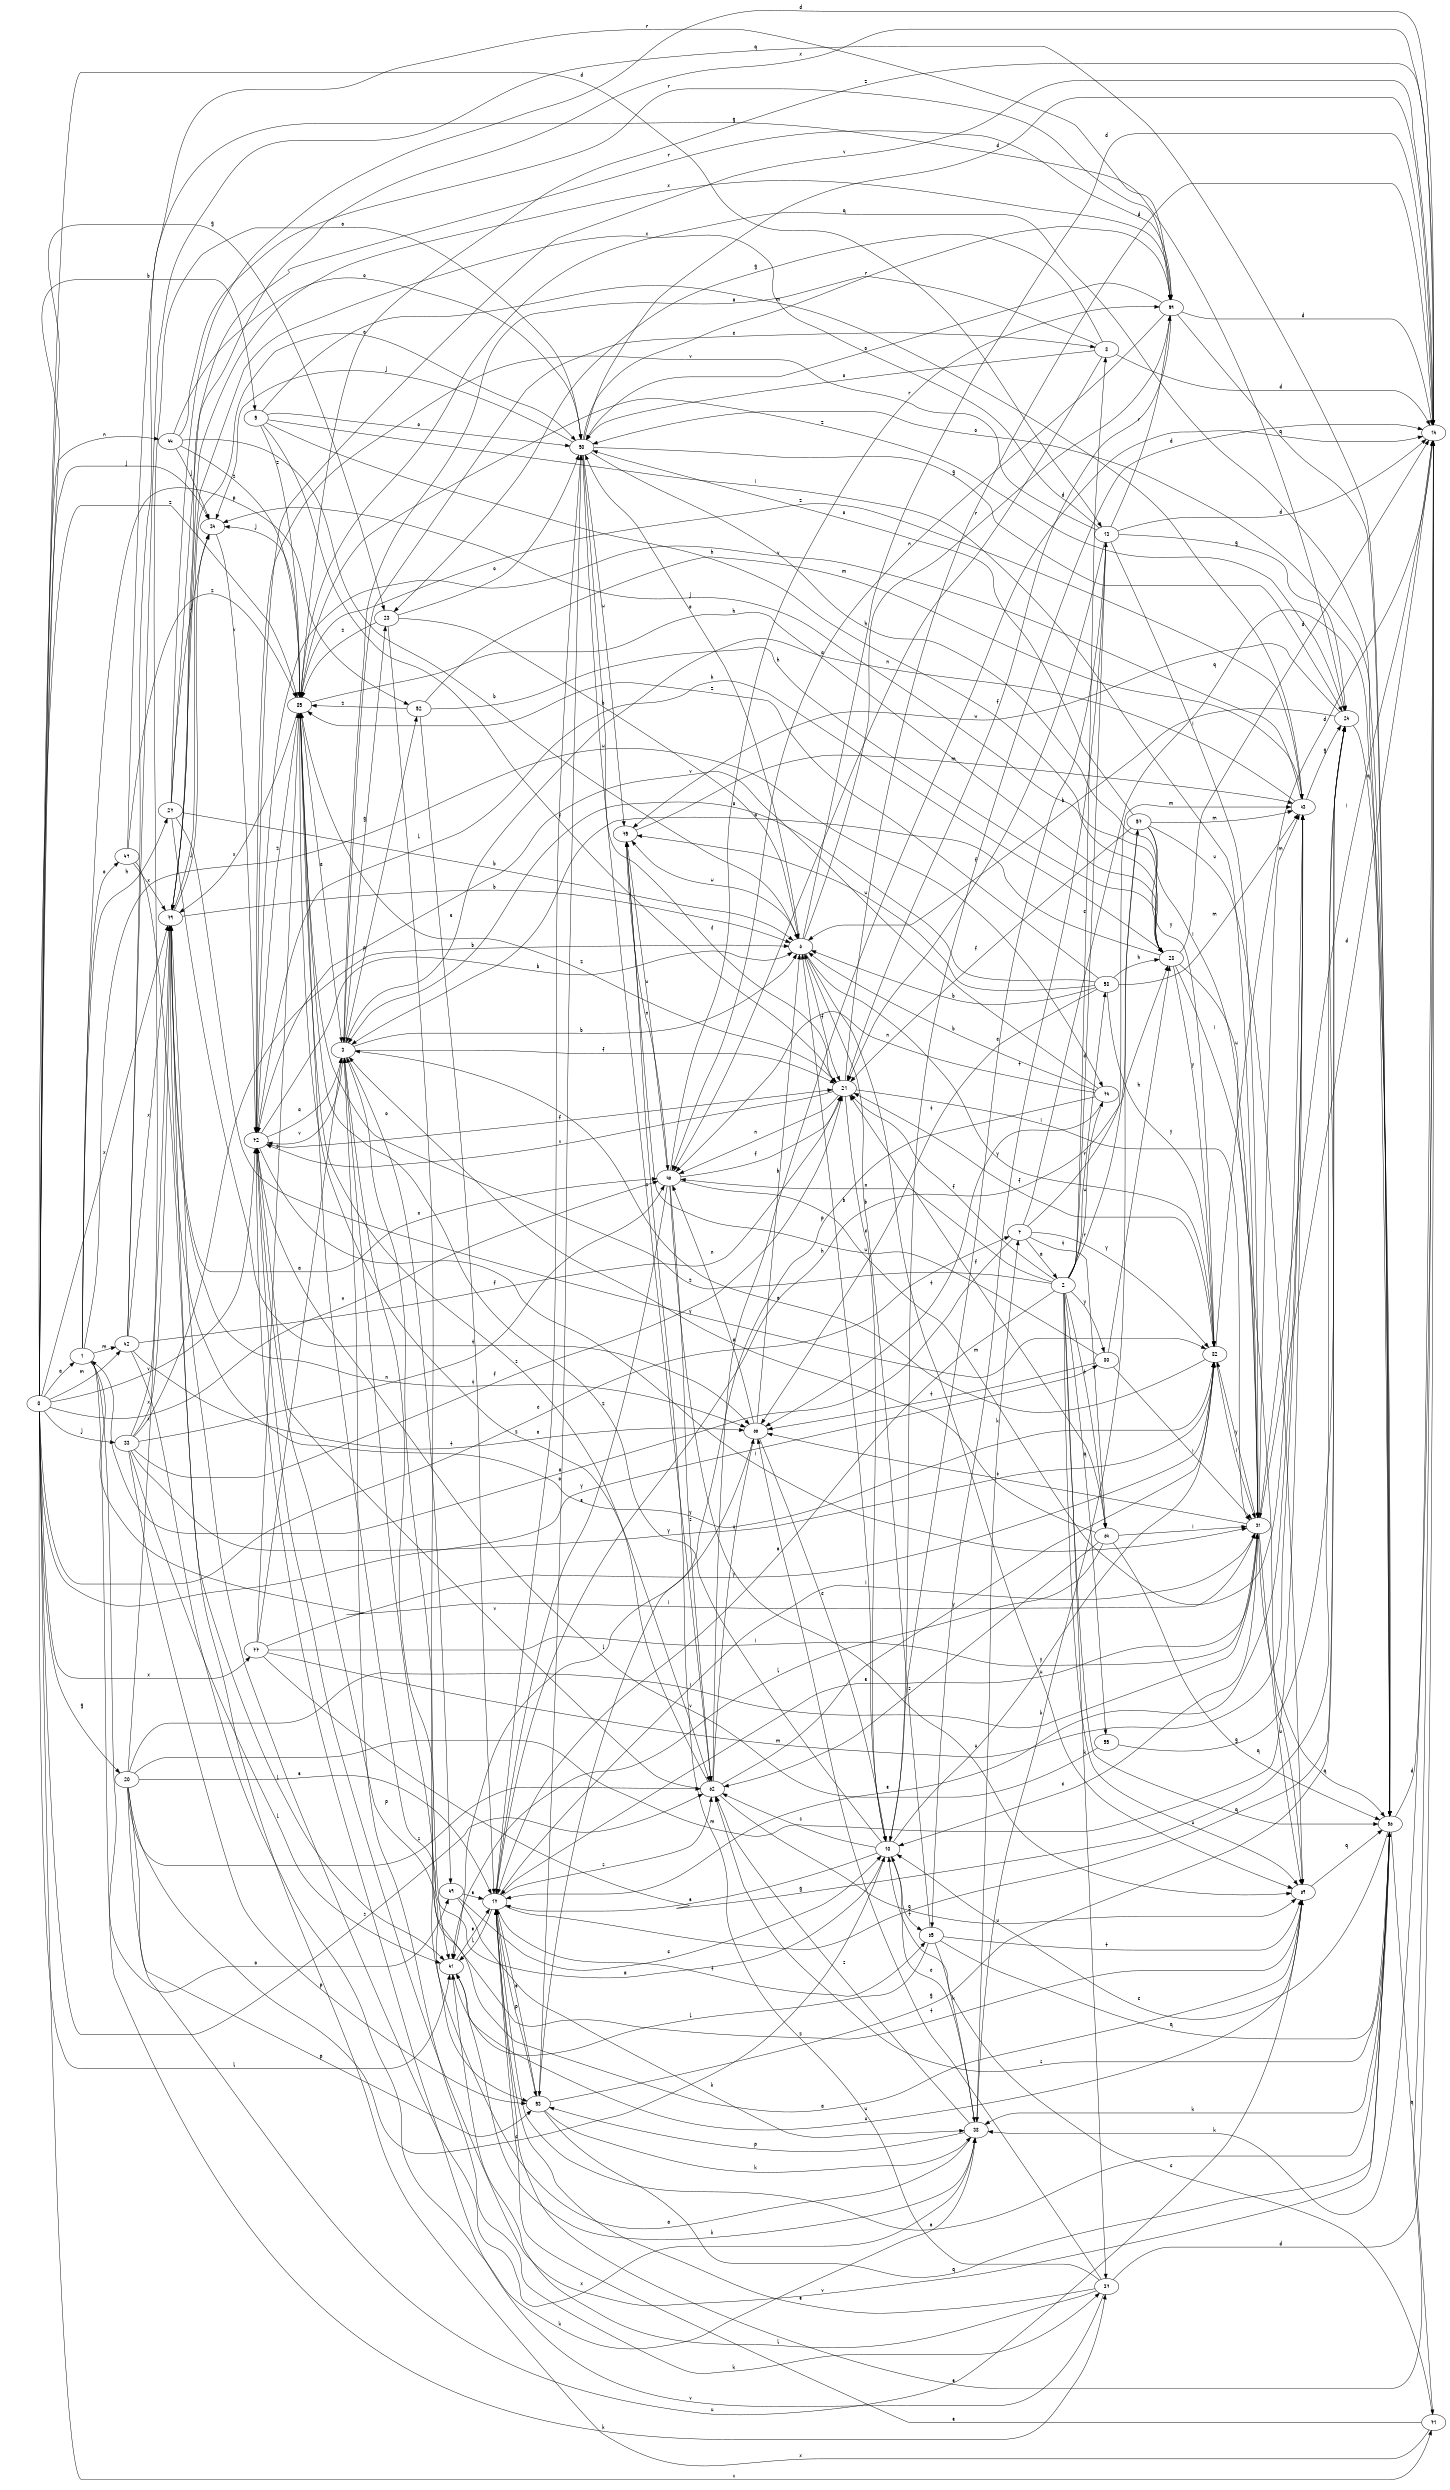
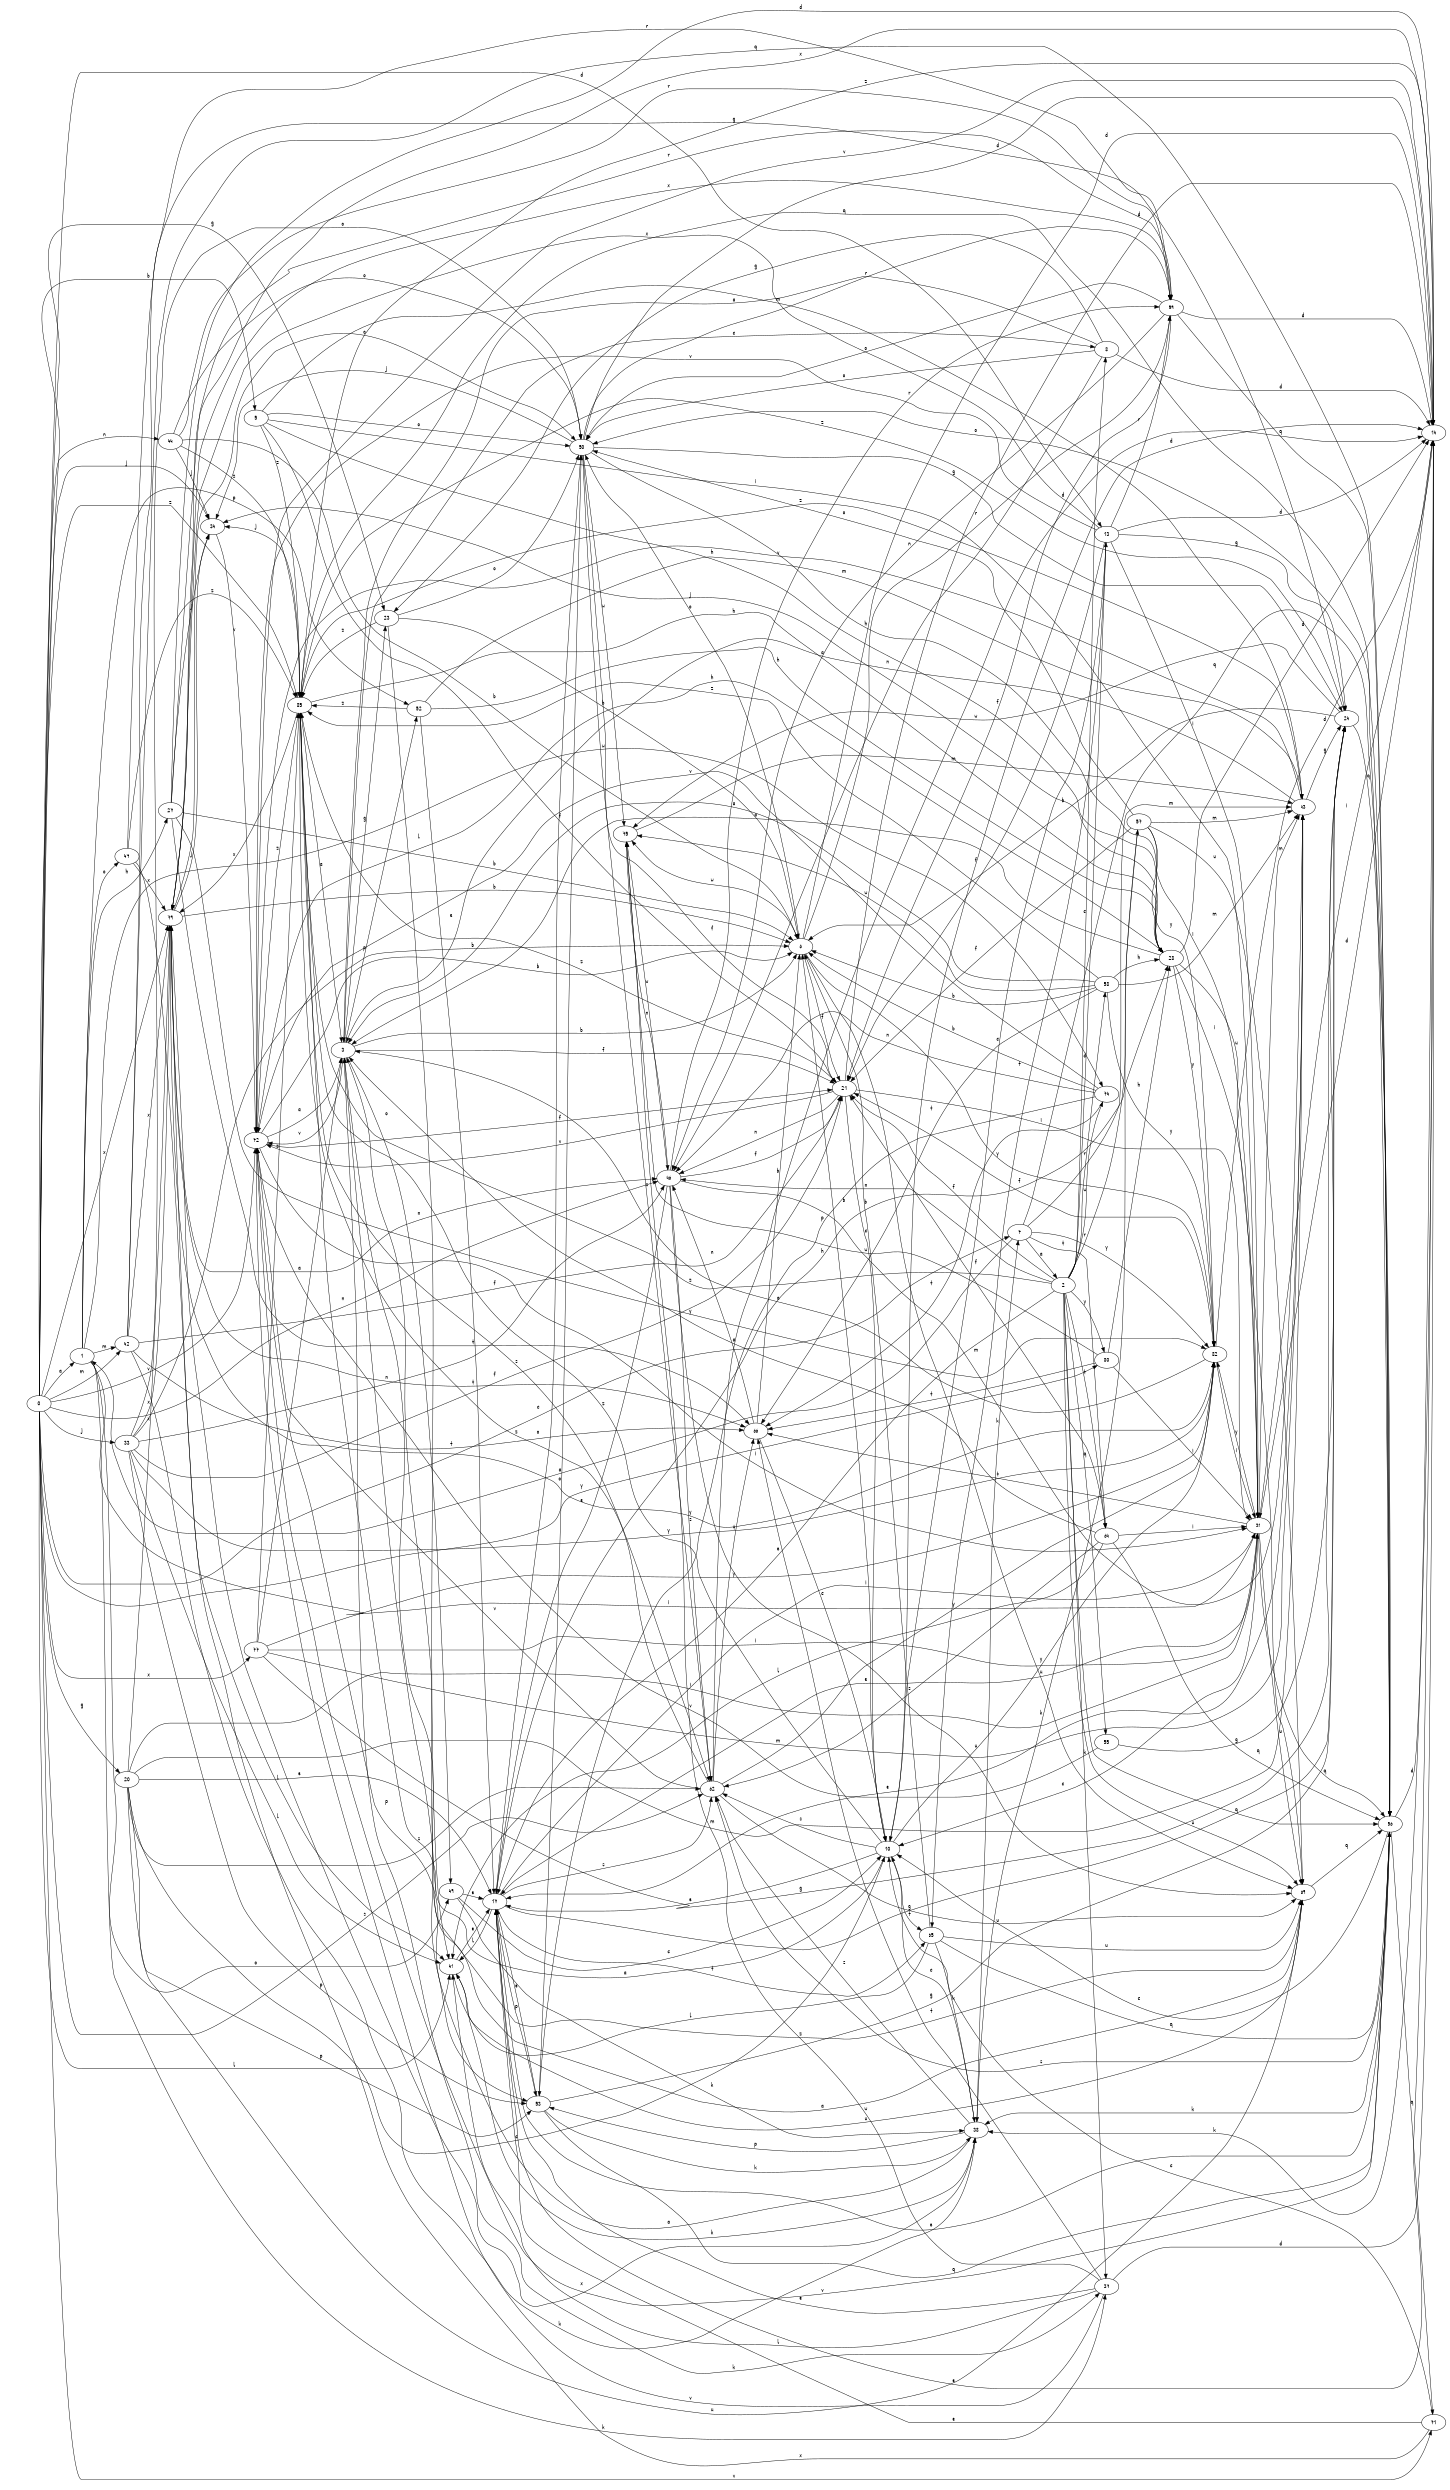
edge "66" -> "41": removed, label "l"
edge "65" -> "69": label "t" -> "u"
